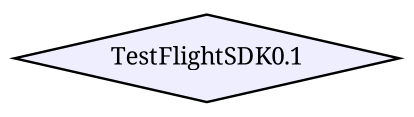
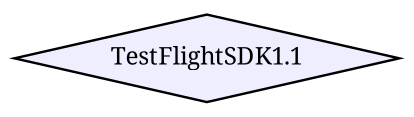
node "TestFlightSDK0.1": label "TestFlightSDK0.1" -> "TestFlightSDK1.1"
